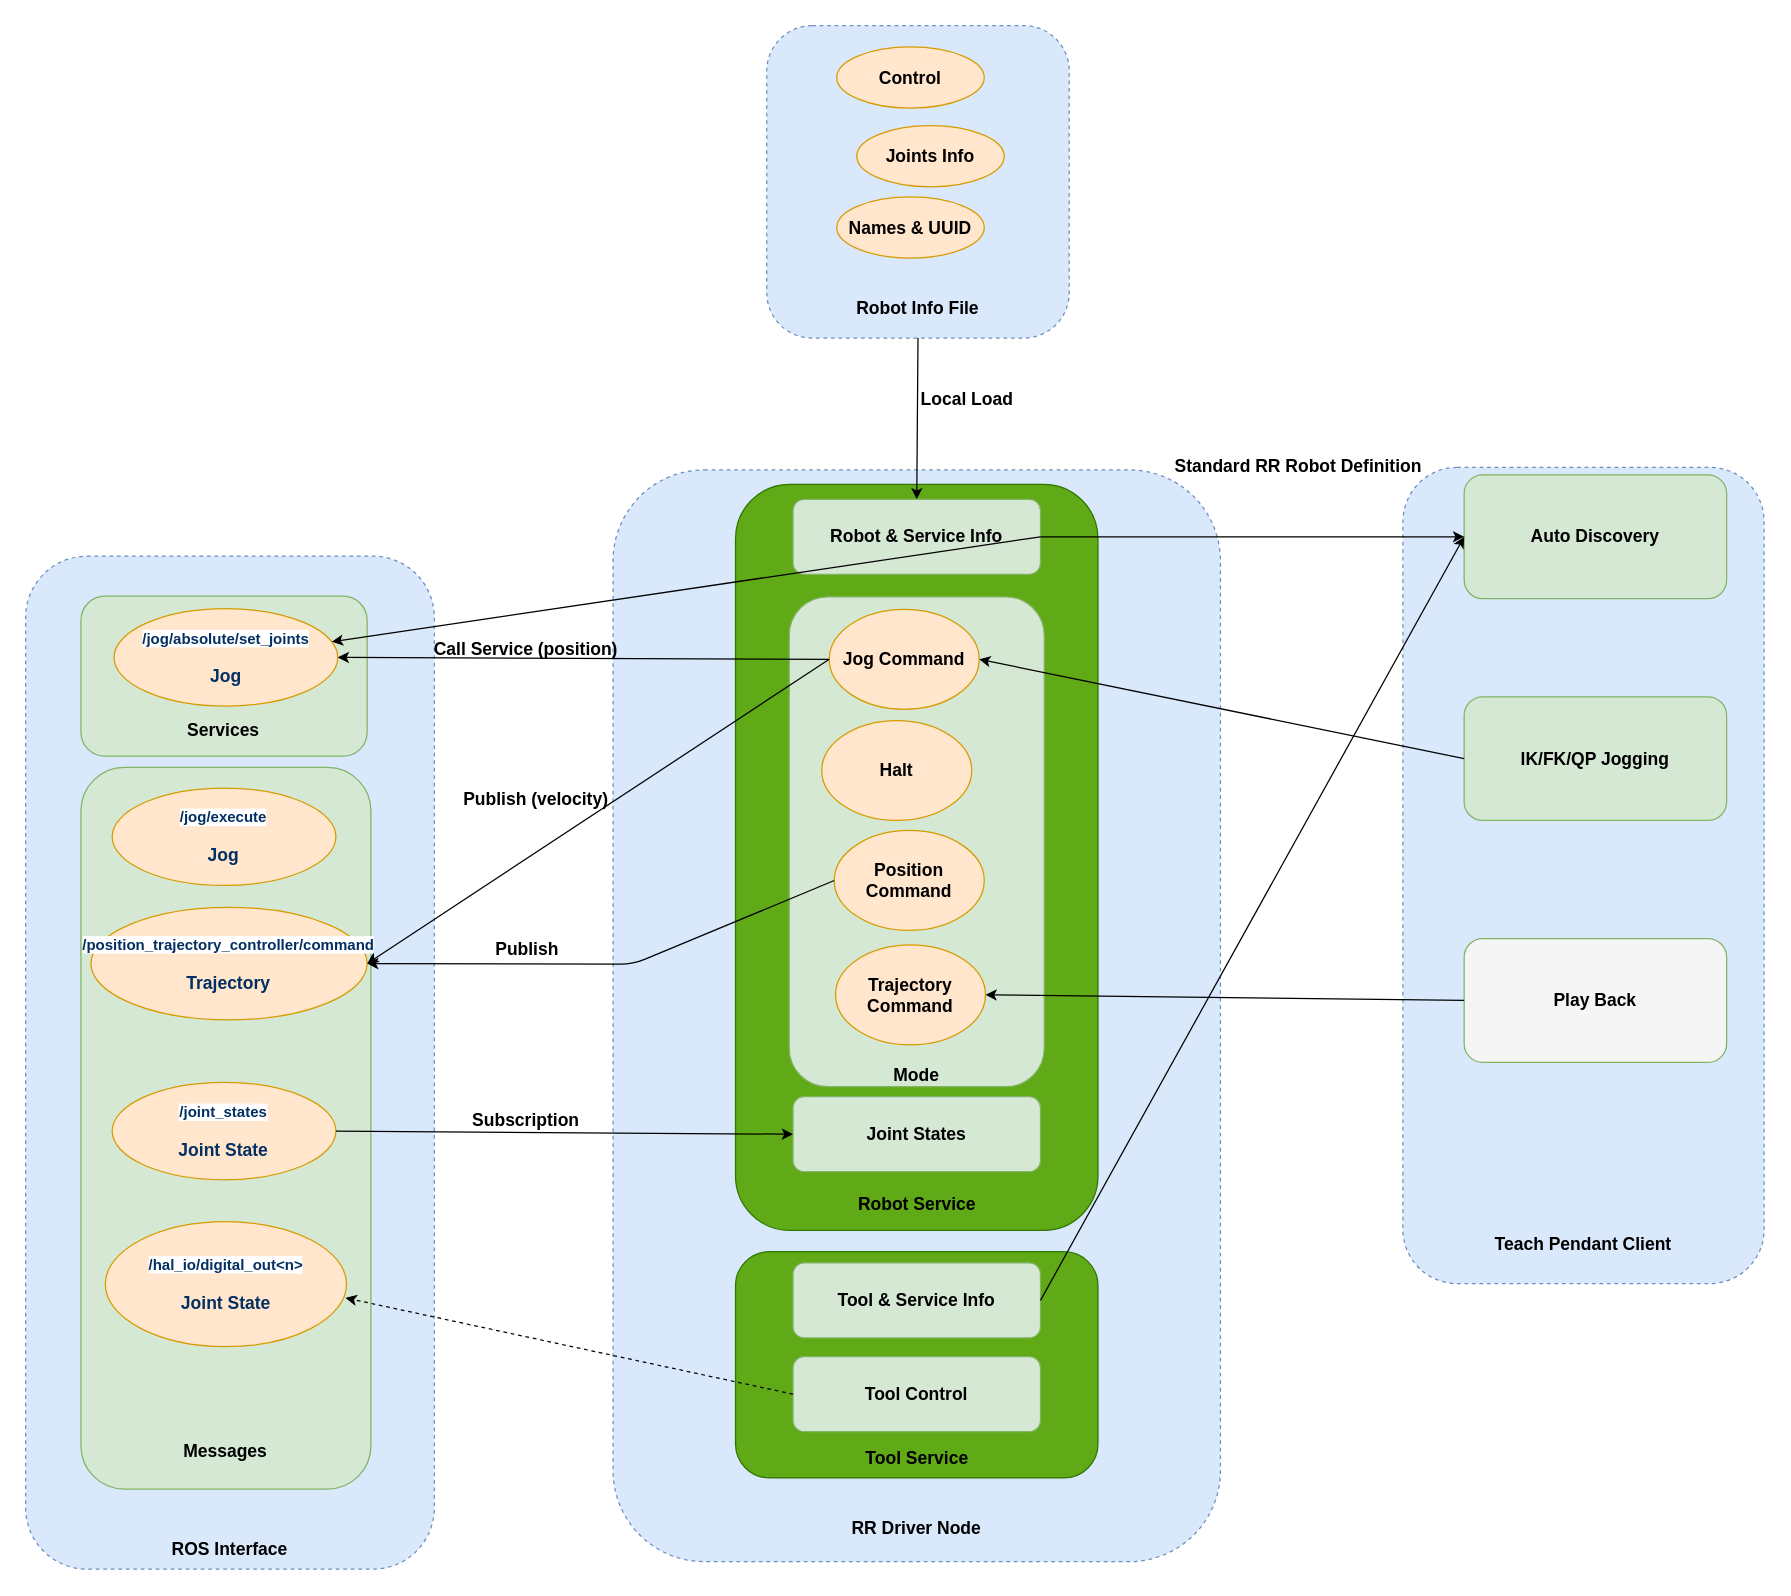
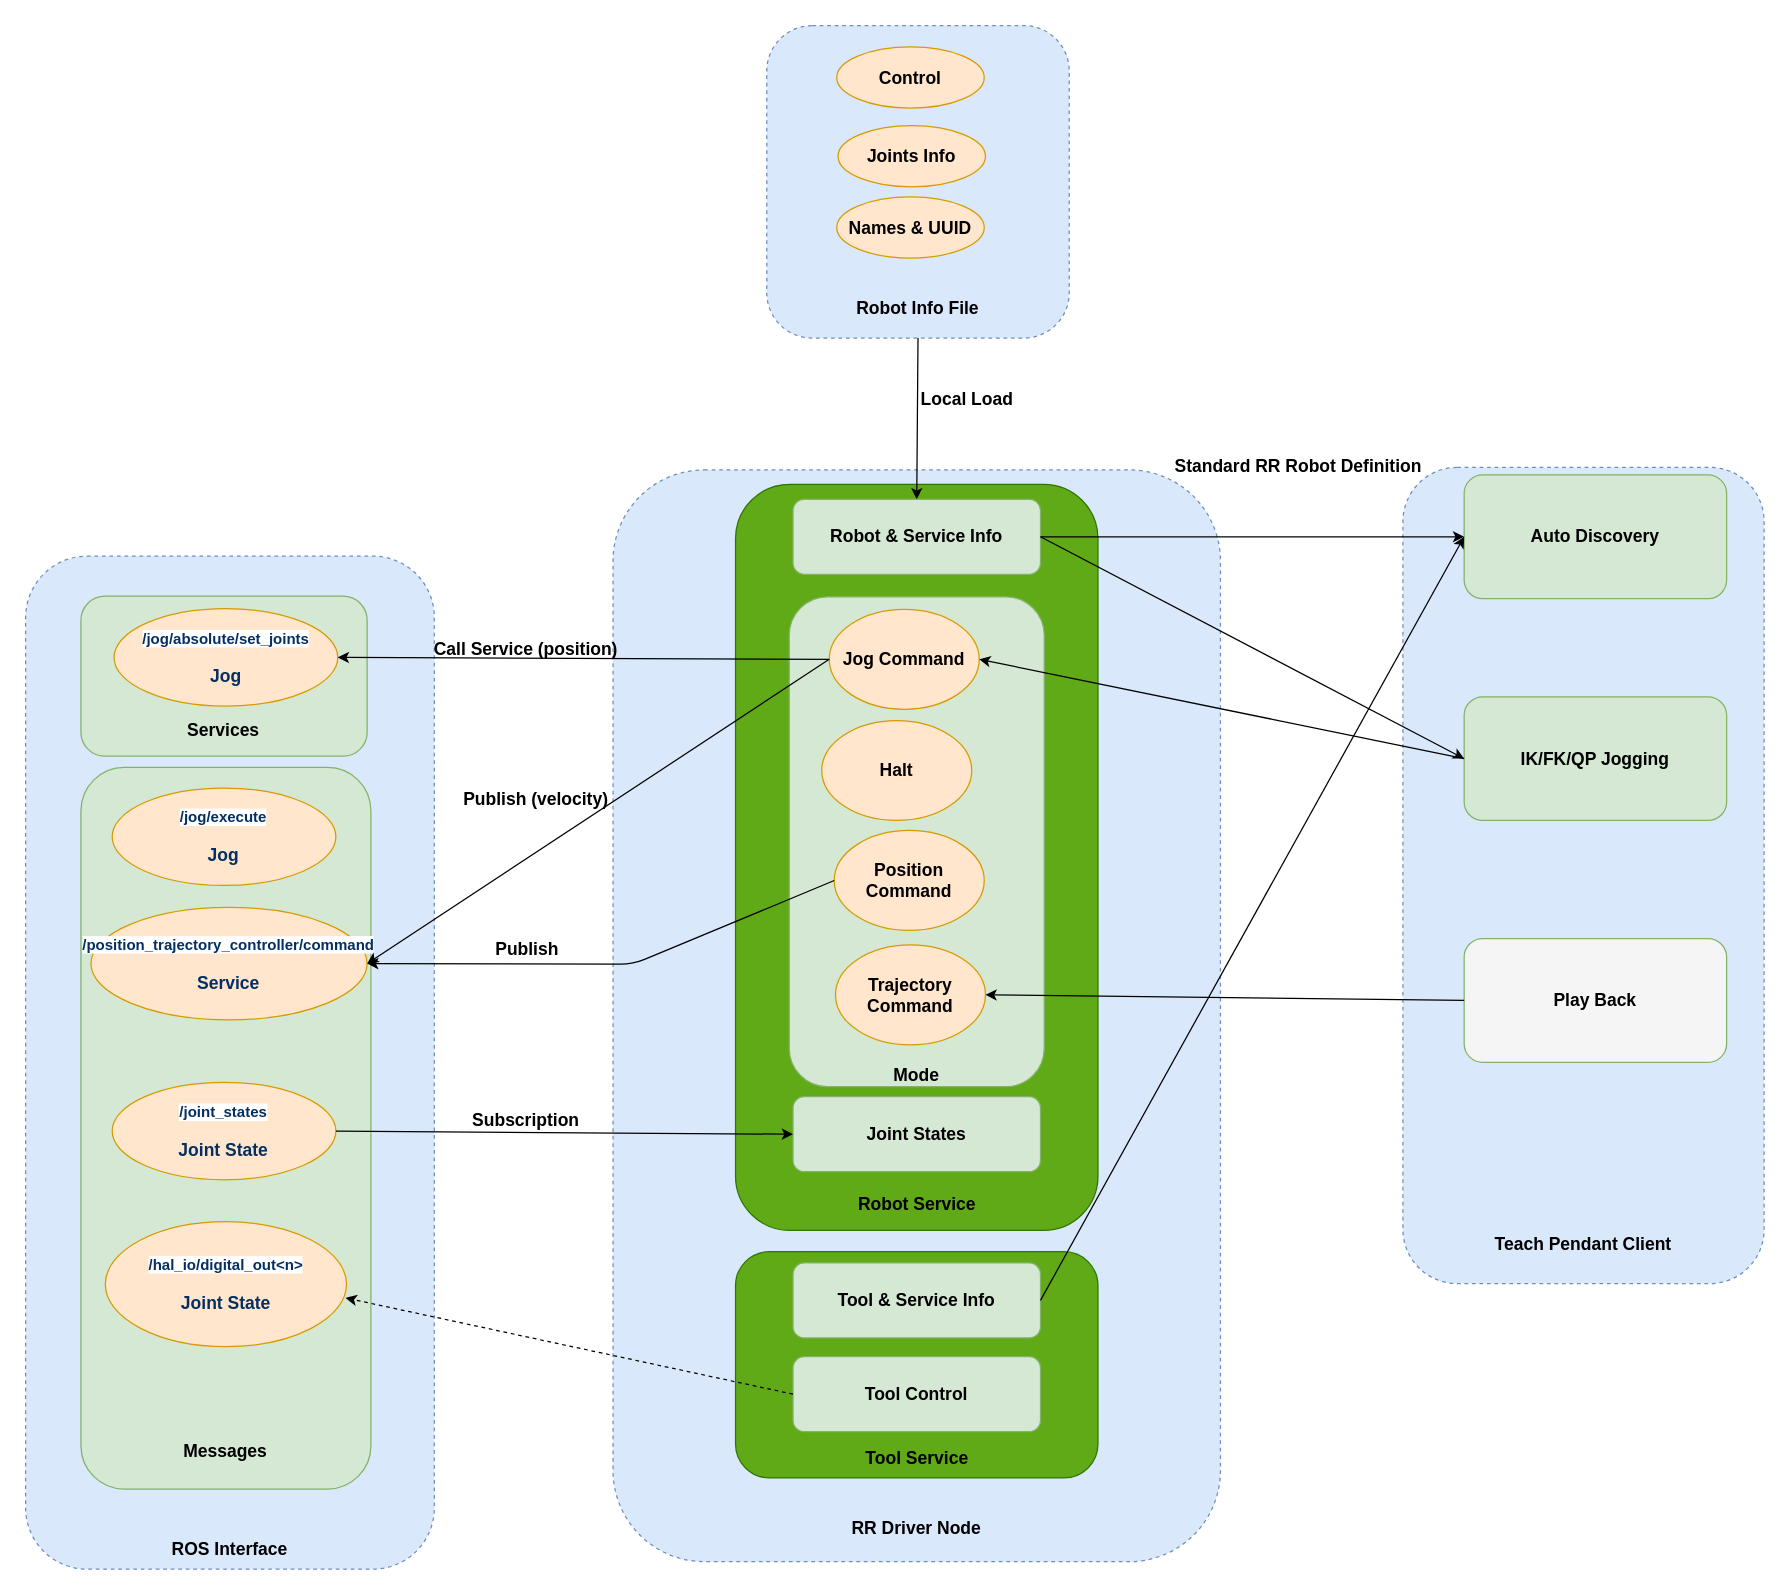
node "Joints Info": moved (931, 156) -> (912, 156)
edge "Robot & Service Info" -> "/jog/absolute/set_joints Jog": now "Robot & Service Info" -> "IK/FK/QP Jogging"
node "/position_trajectory_controller/command Trajectory": label "/position_trajectory_controller/command Trajectory" -> "/position_trajectory_controller/command Service"
